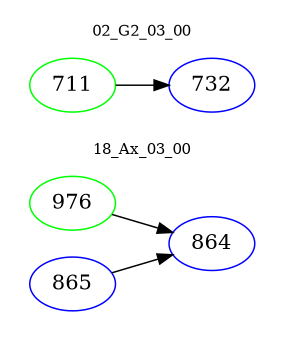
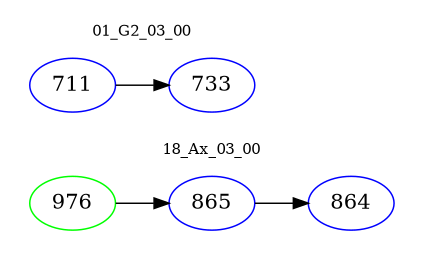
cluster "02_G2_03_00": label "02_G2_03_00" -> "01_G2_03_00"
node "711": color green -> blue
node "732": label "732" -> "733"
edge "976" -> "864": now "976" -> "865"
